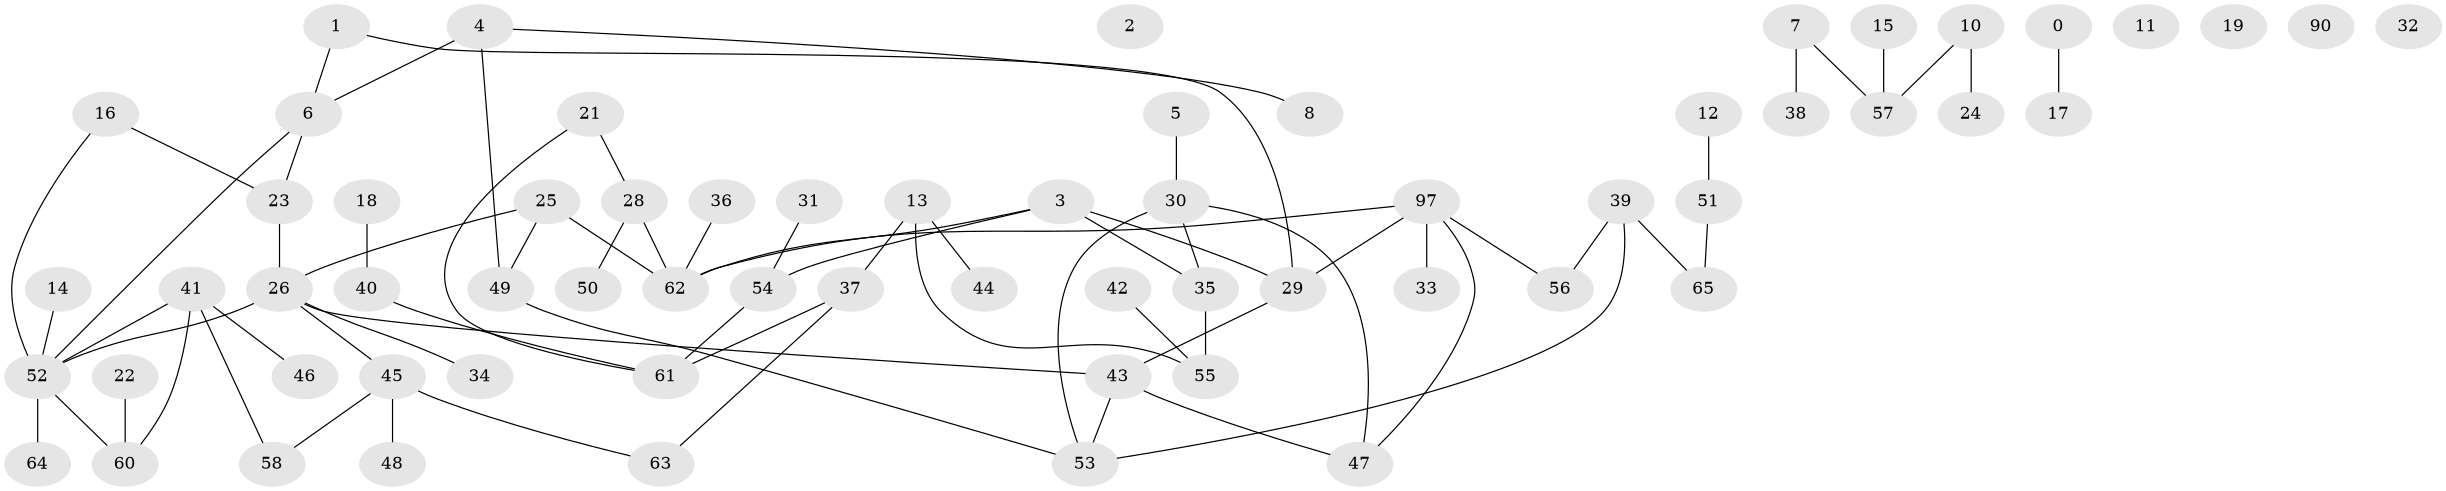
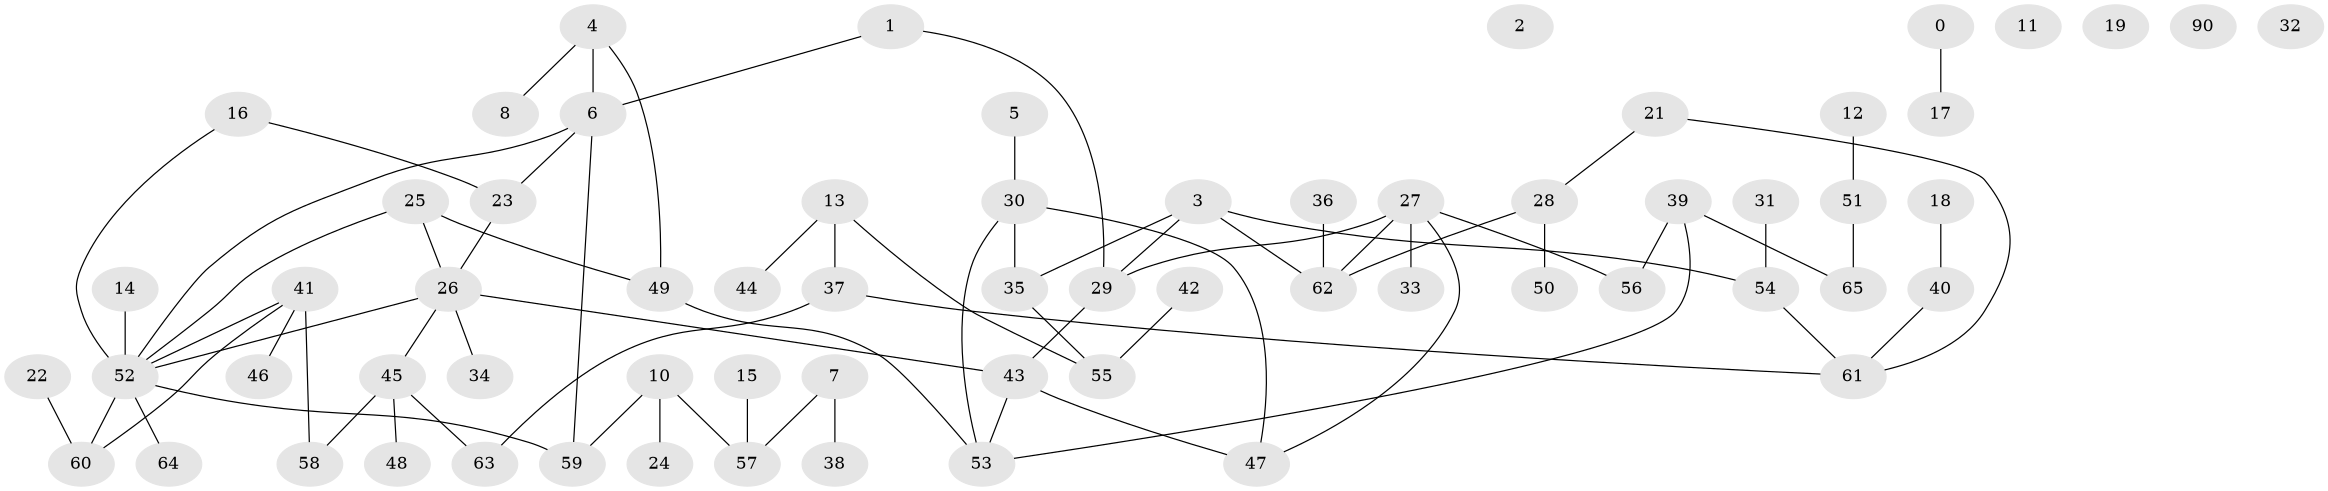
node "97": label "97" -> "27"
edge "25" -- "62": now "25" -- "52"
node "59": added
